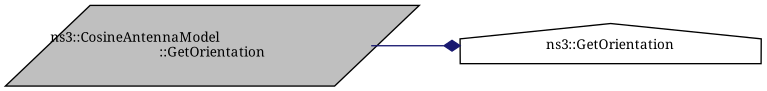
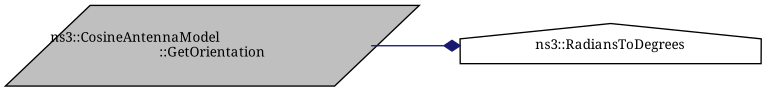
node "ns3::GetOrientation": label "ns3::GetOrientation" -> "ns3::RadiansToDegrees"
